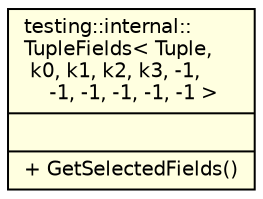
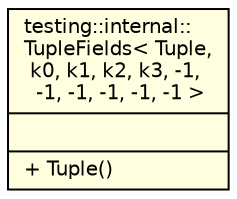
node "testing::internal::": text "+ GetSelectedFields()" -> "+ Tuple()"
